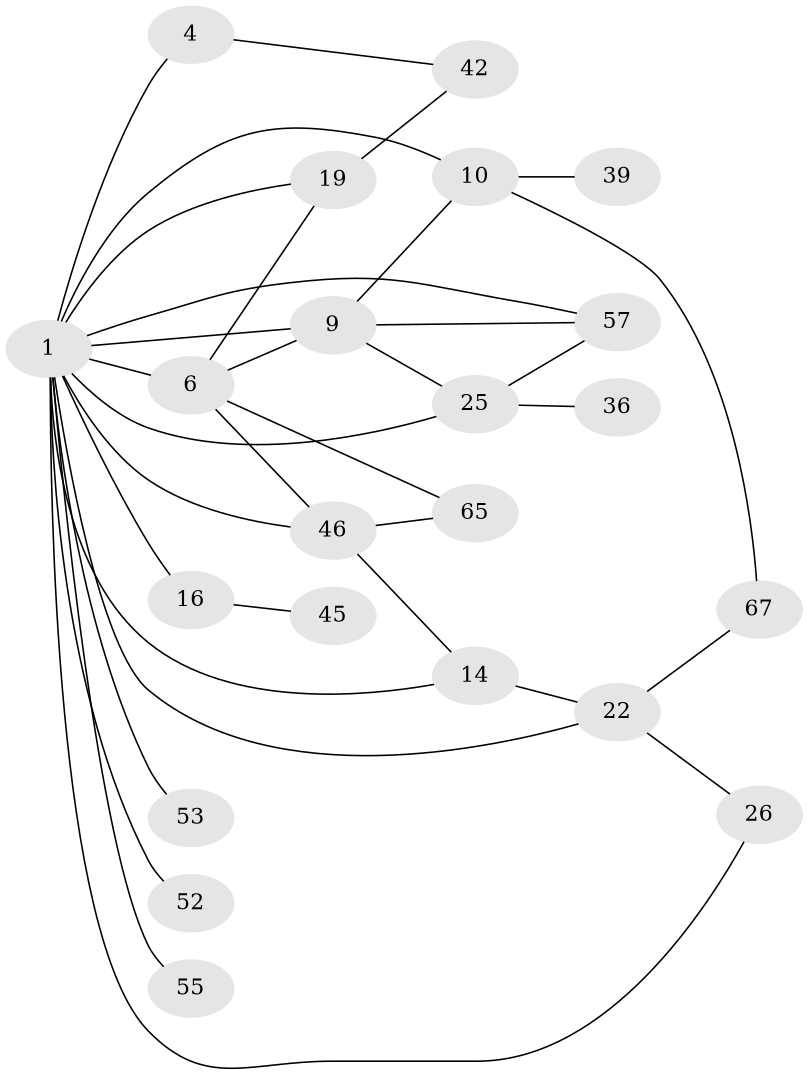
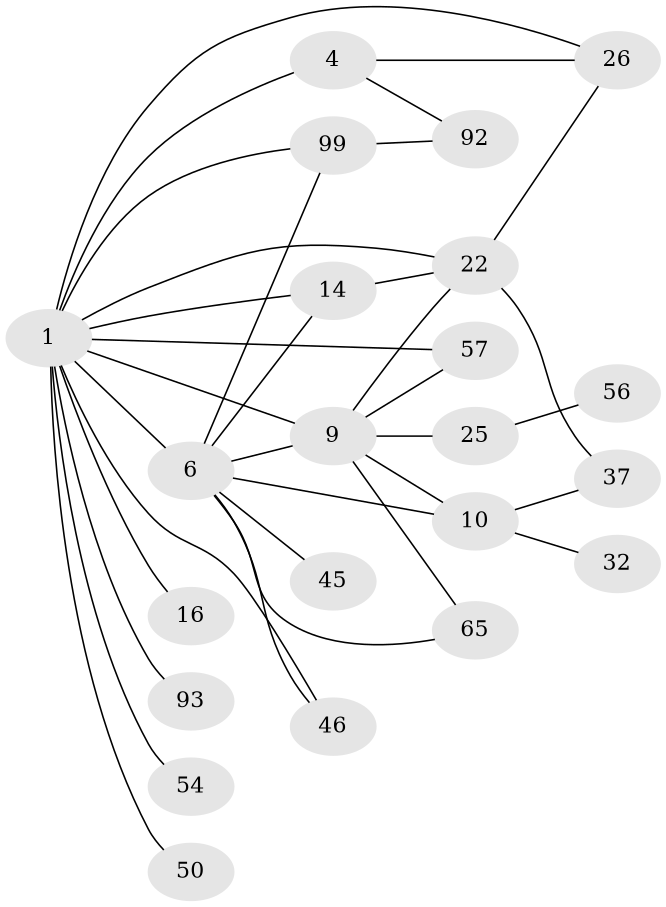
edge "4" -- "26": added
node "42": label "42" -> "92"
edge "10" -- "1": now "10" -- "6"
node "39": label "39" -> "32"
node "19": label "19" -> "99"
edge "22" -- "9": added
edge "57" -- "25": removed
node "36": label "36" -> "56"
edge "1" -- "25": removed
edge "65" -- "46": now "65" -- "9"
edge "46" -- "14": now "6" -- "14"
edge "16" -- "45": now "6" -- "45"
node "67": label "67" -> "37"
node "53": label "53" -> "93"
node "52": label "52" -> "54"
node "55": label "55" -> "50"
